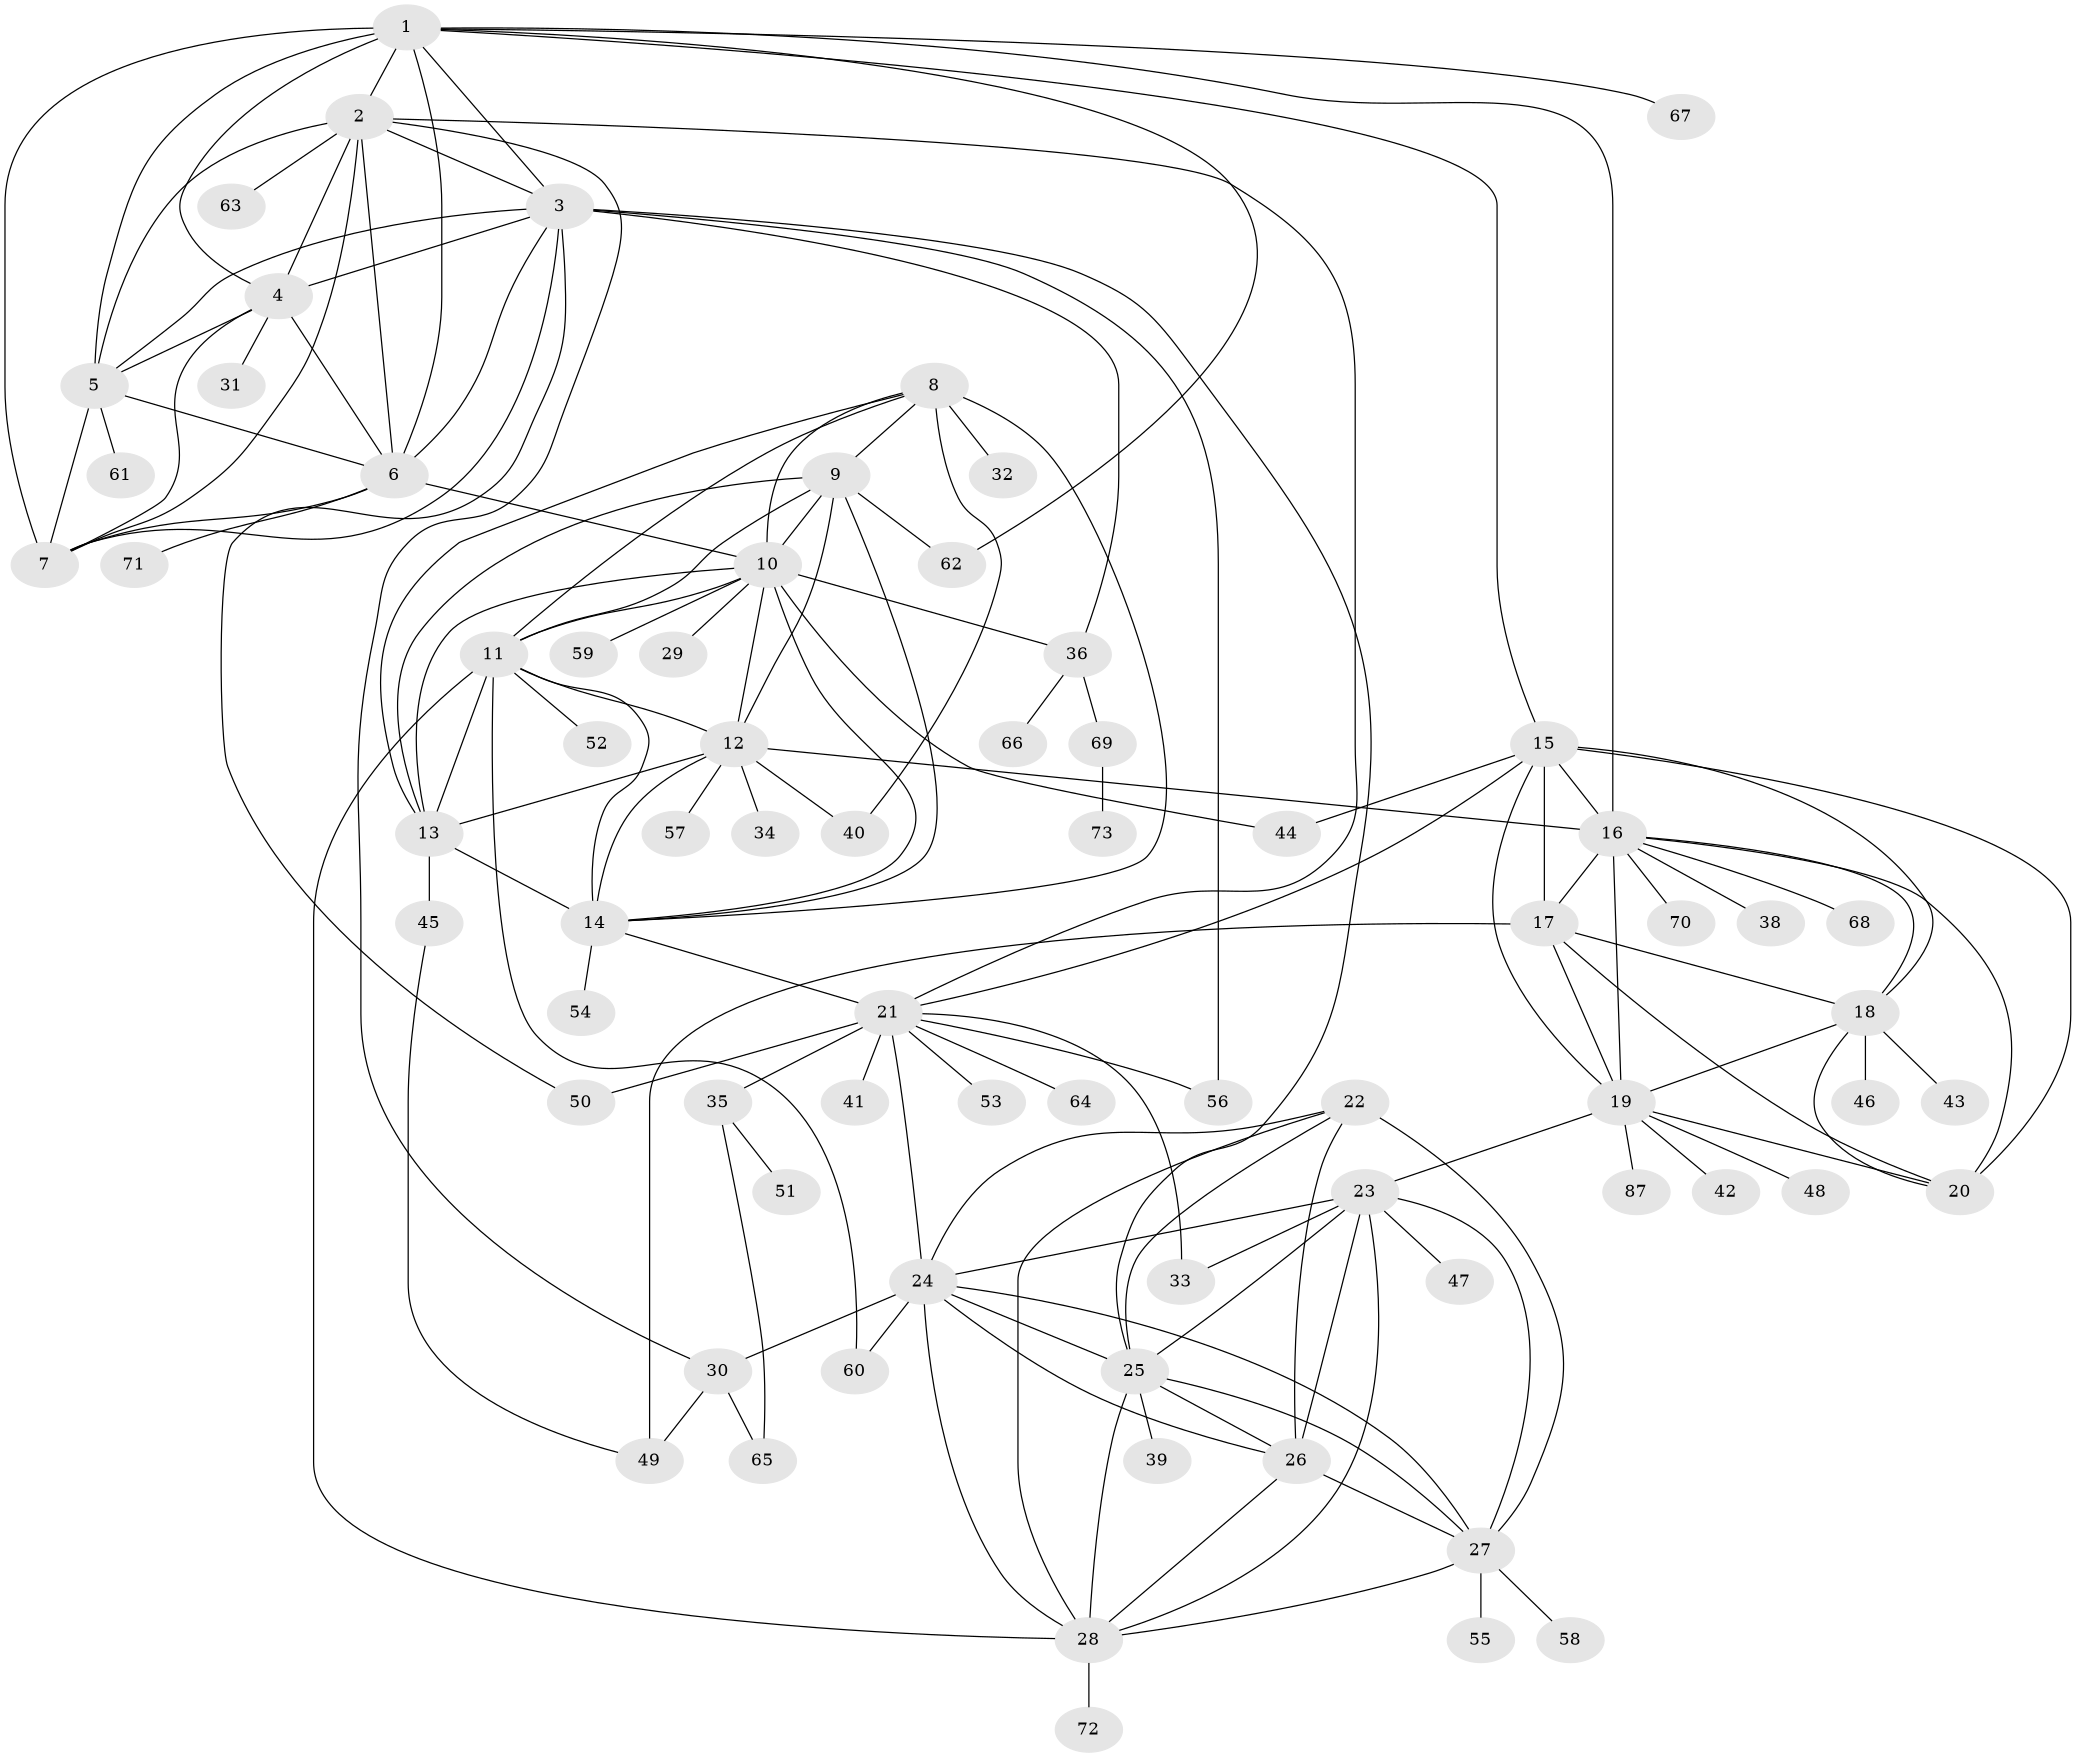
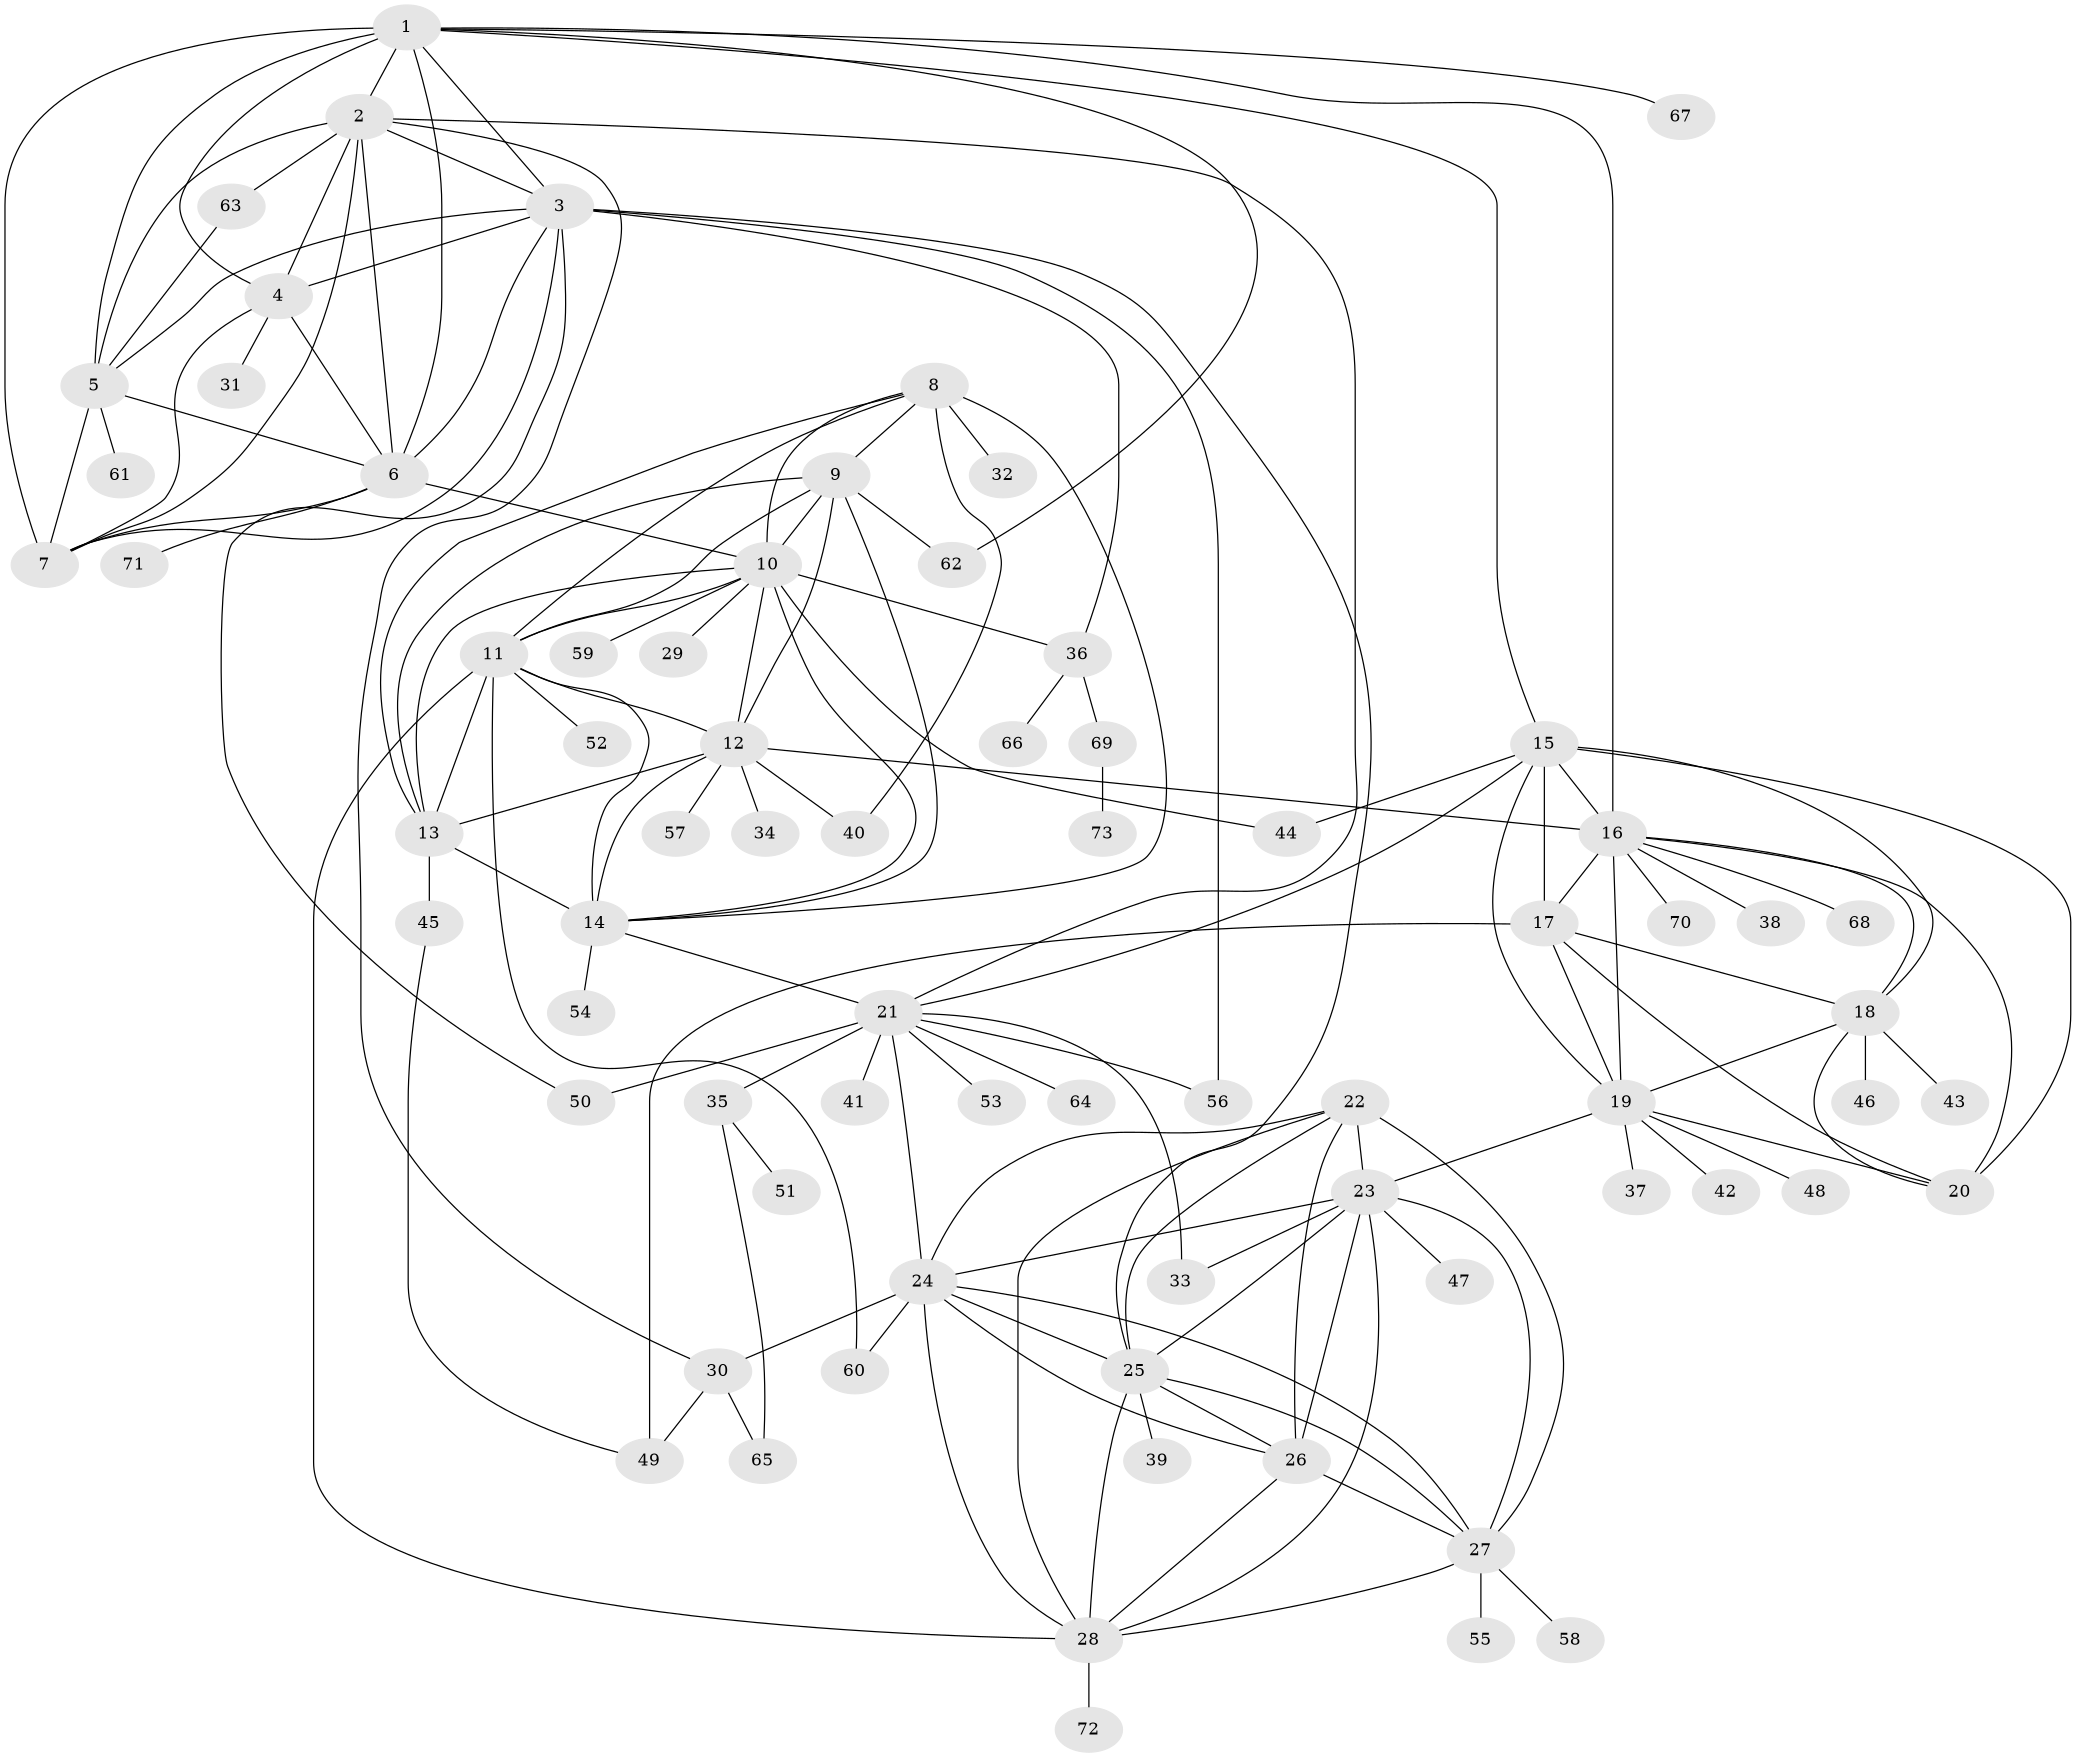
edge "4" -- "5": now "63" -- "5"
edge "22" -- "23": added
node "87": label "87" -> "37"
